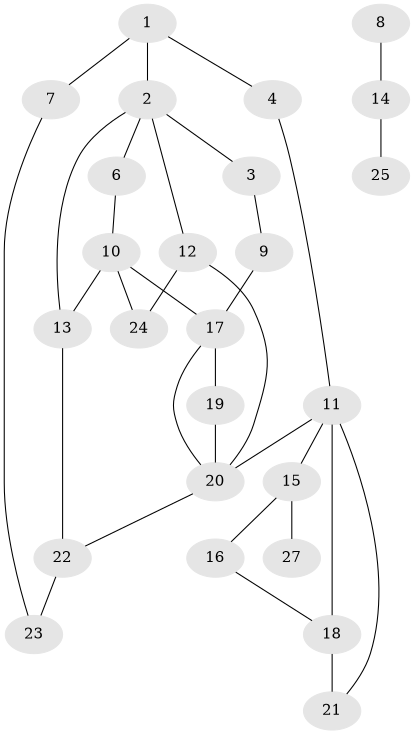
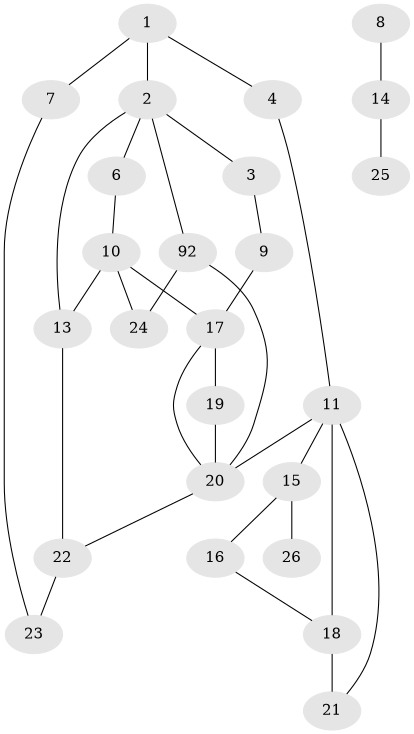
node "12": label "12" -> "92"
node "27": label "27" -> "26"
